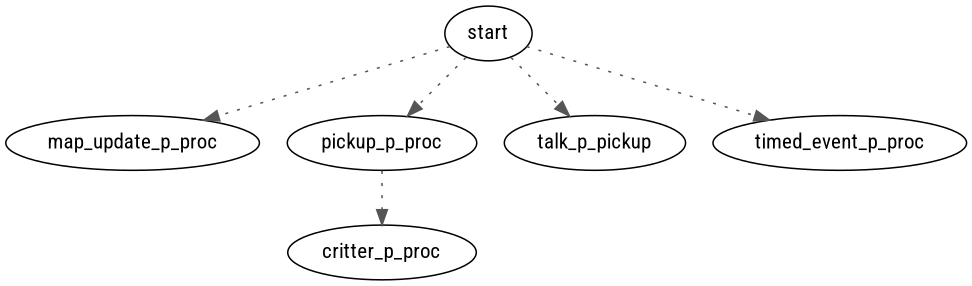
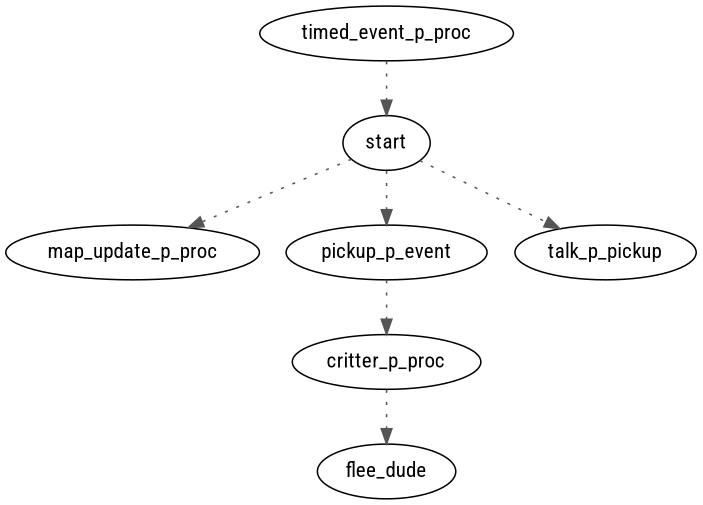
edge "start" -> "timed_event_p_proc": reversed
node "pickup_p_proc": label "pickup_p_proc" -> "pickup_p_event"
node "flee_dude": added
